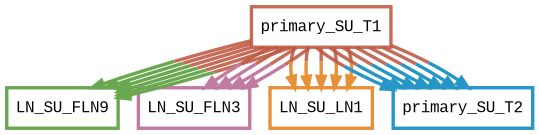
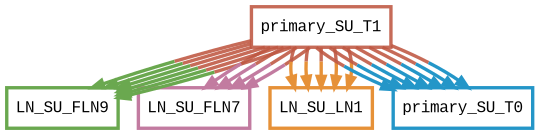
node "LN_SU_FLN3": label "LN_SU_FLN3" -> "LN_SU_FLN7"
node "primary_SU_T2": label "primary_SU_T2" -> "primary_SU_T0"
